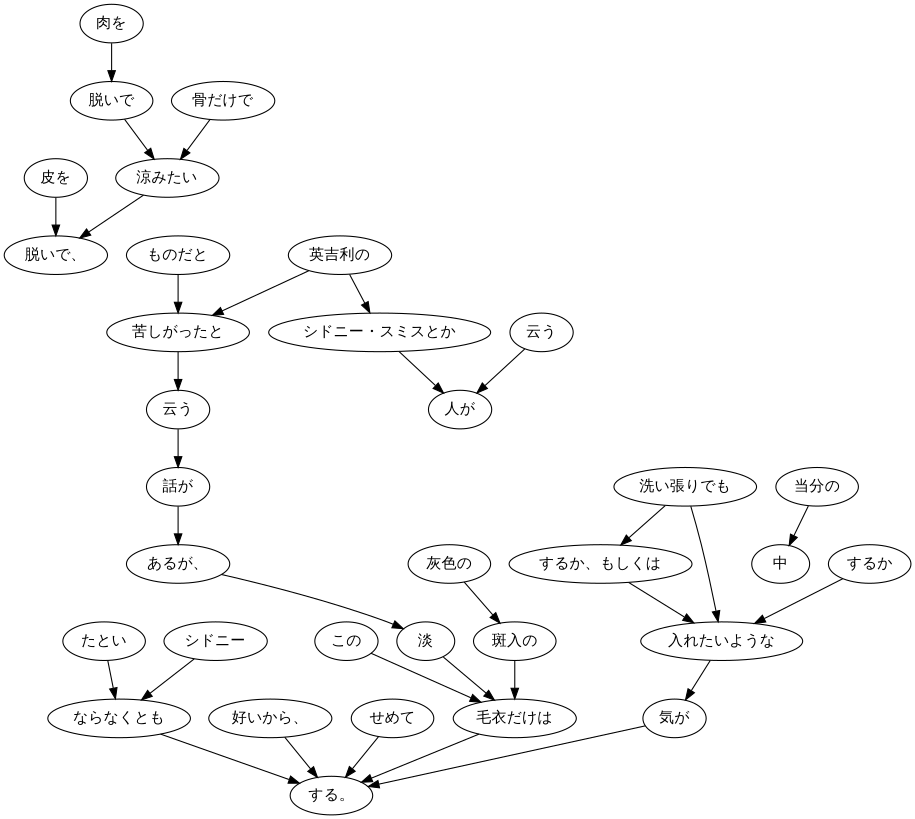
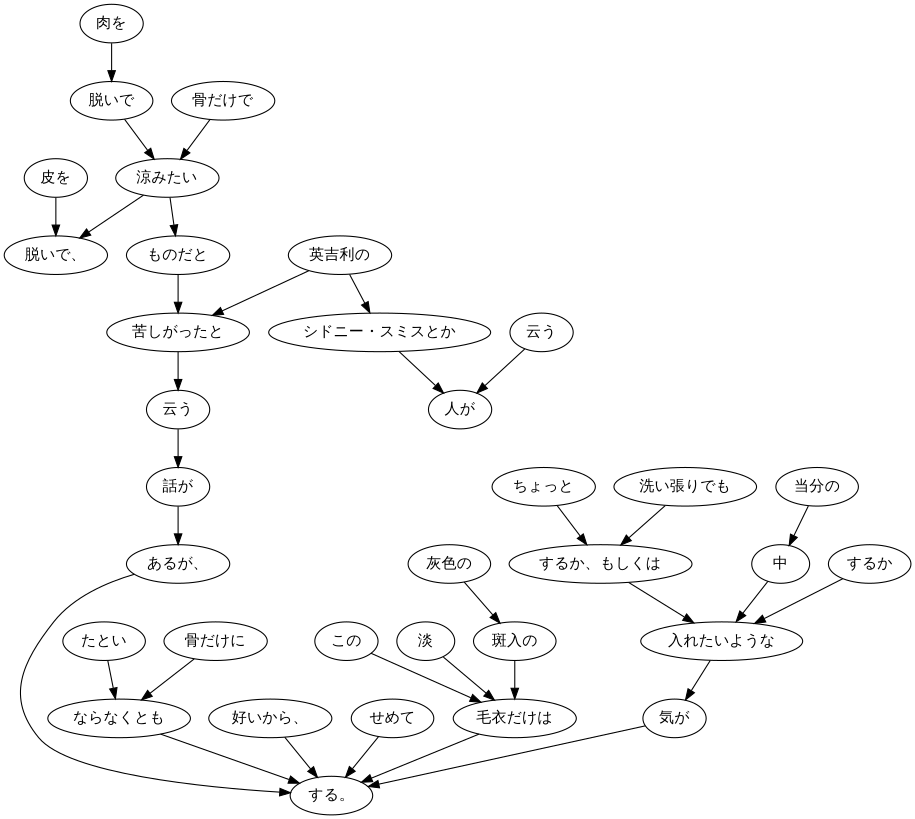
edge "涼みたい" -> "ものだと": added
node "ちょっと": added
edge "洗い張りでも" -> "入れたいような": now "中" -> "入れたいような"
edge "あるが、" -> "淡": now "あるが、" -> "する。"
node "シドニー": label "シドニー" -> "骨だけに"
